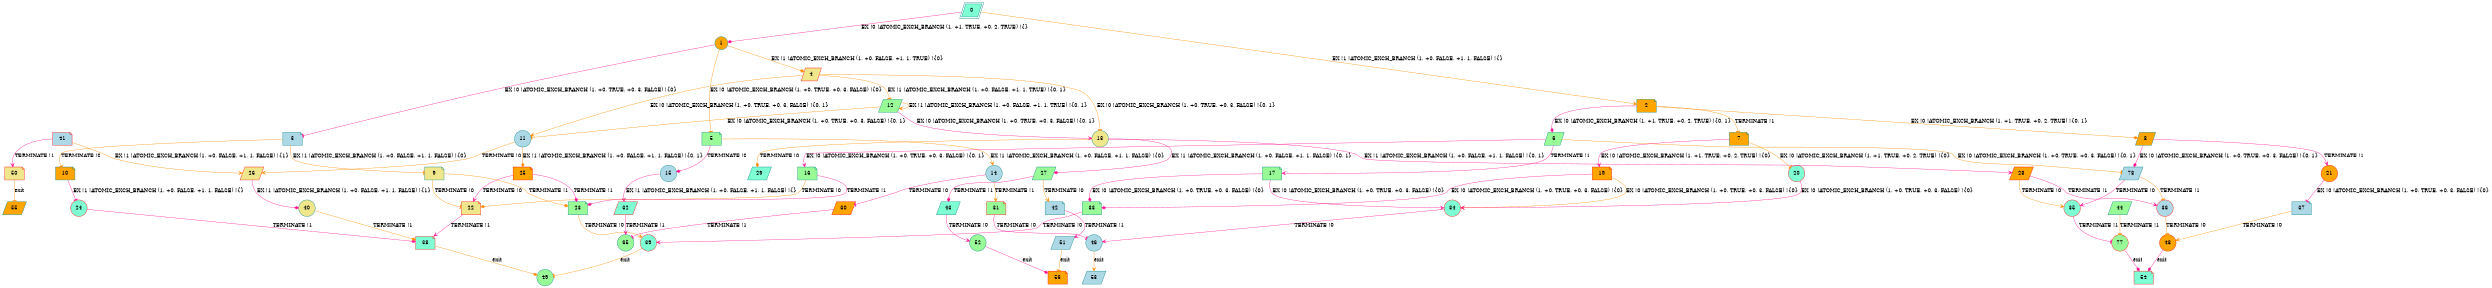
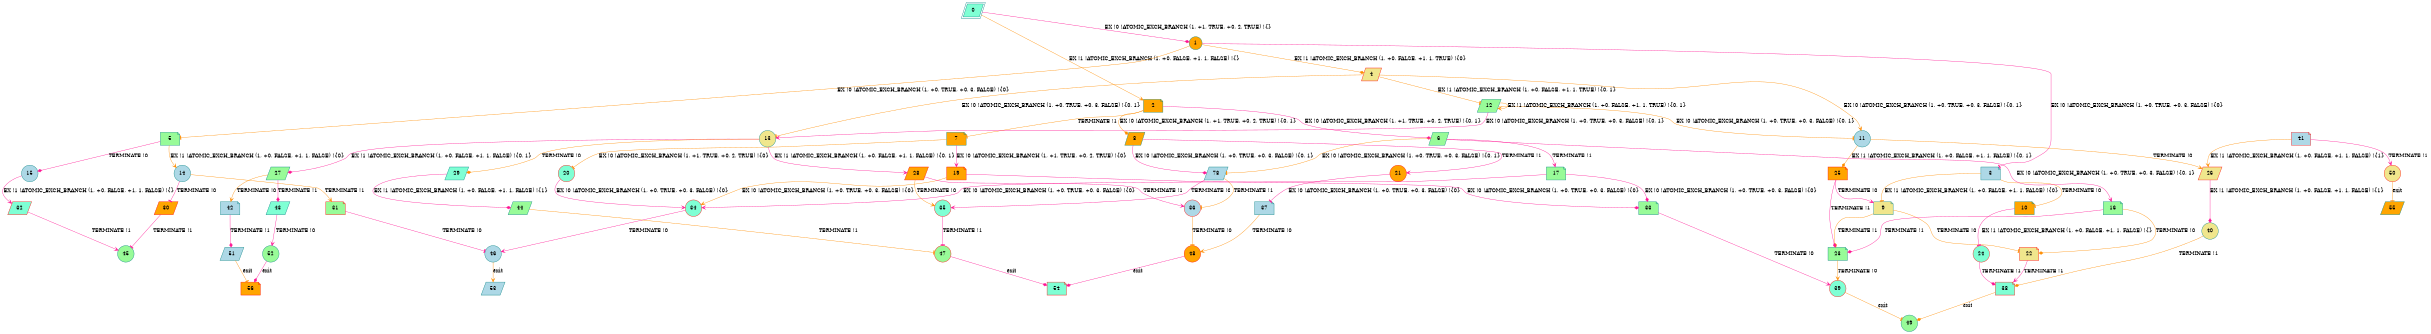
node "50": shape note -> circle
edge "25" -> "22": now "25" -> "9"
edge "29" -> "44": added, label "EX !1 !ATOMIC_EXCH_BRANCH (1, +0, FALSE, +1, 1, FALSE) !{1}"
edge "42" -> "51": arrowhead vee -> diamond
node "65": label "65" -> "45"
node "77": label "77" -> "47"
